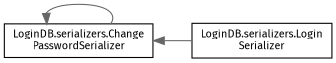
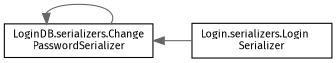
node "LoginDB.serializers.Login Serializer": label "LoginDB.serializers.Login Serializer" -> "Login.serializers.Login Serializer"
